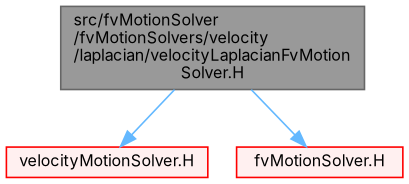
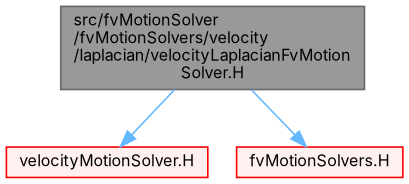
node "fvMotionSolver.H": label "fvMotionSolver.H" -> "fvMotionSolvers.H"
